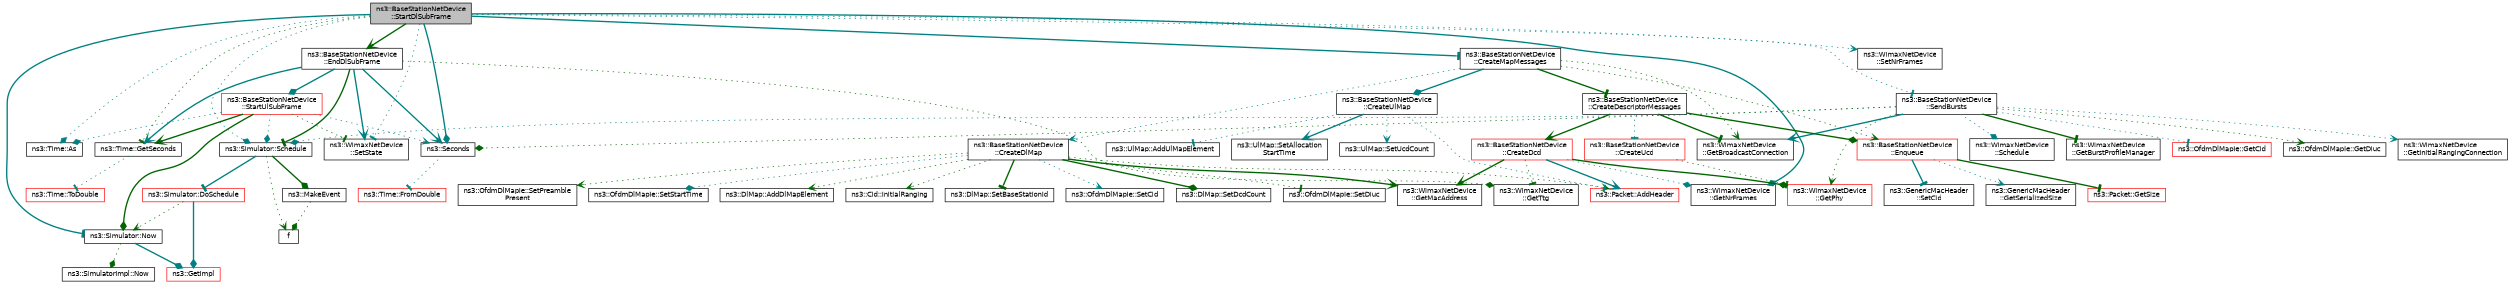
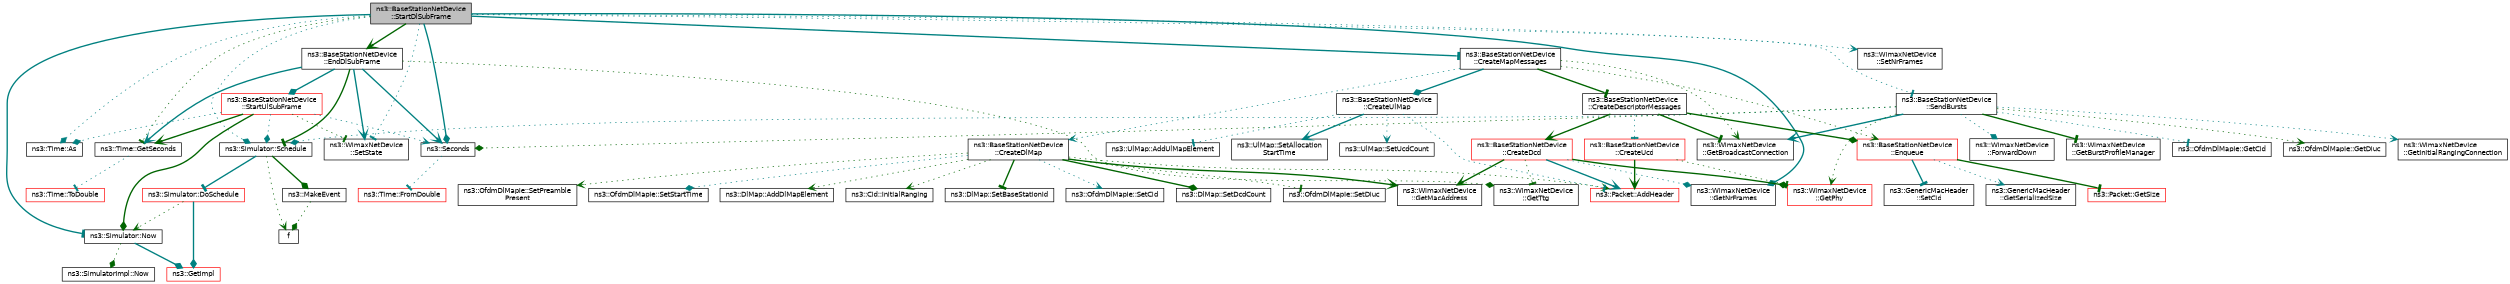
node "ns3::WimaxNetDevice ::Schedule": label "ns3::WimaxNetDevice ::Schedule" -> "ns3::WimaxNetDevice ::ForwardDown"
node "ns3::OfdmDlMapIe::GetCid": color red -> black
edge "ns3::BaseStationNetDevice ::CreateUcd" -> "ns3::Packet::AddHeader": added
